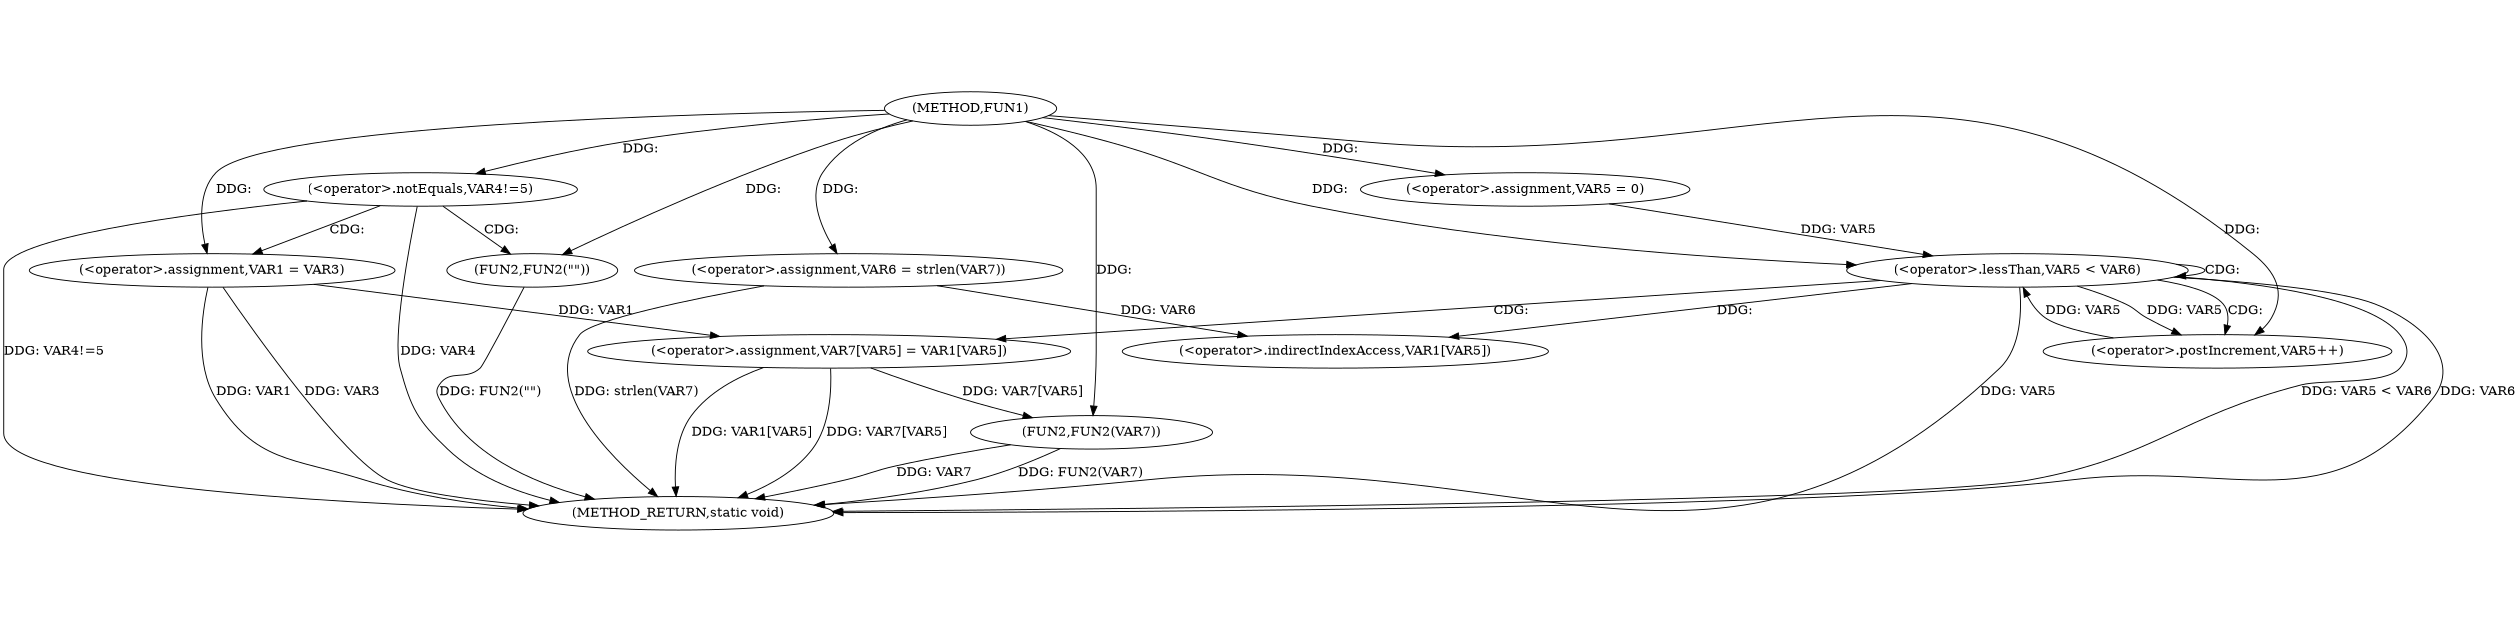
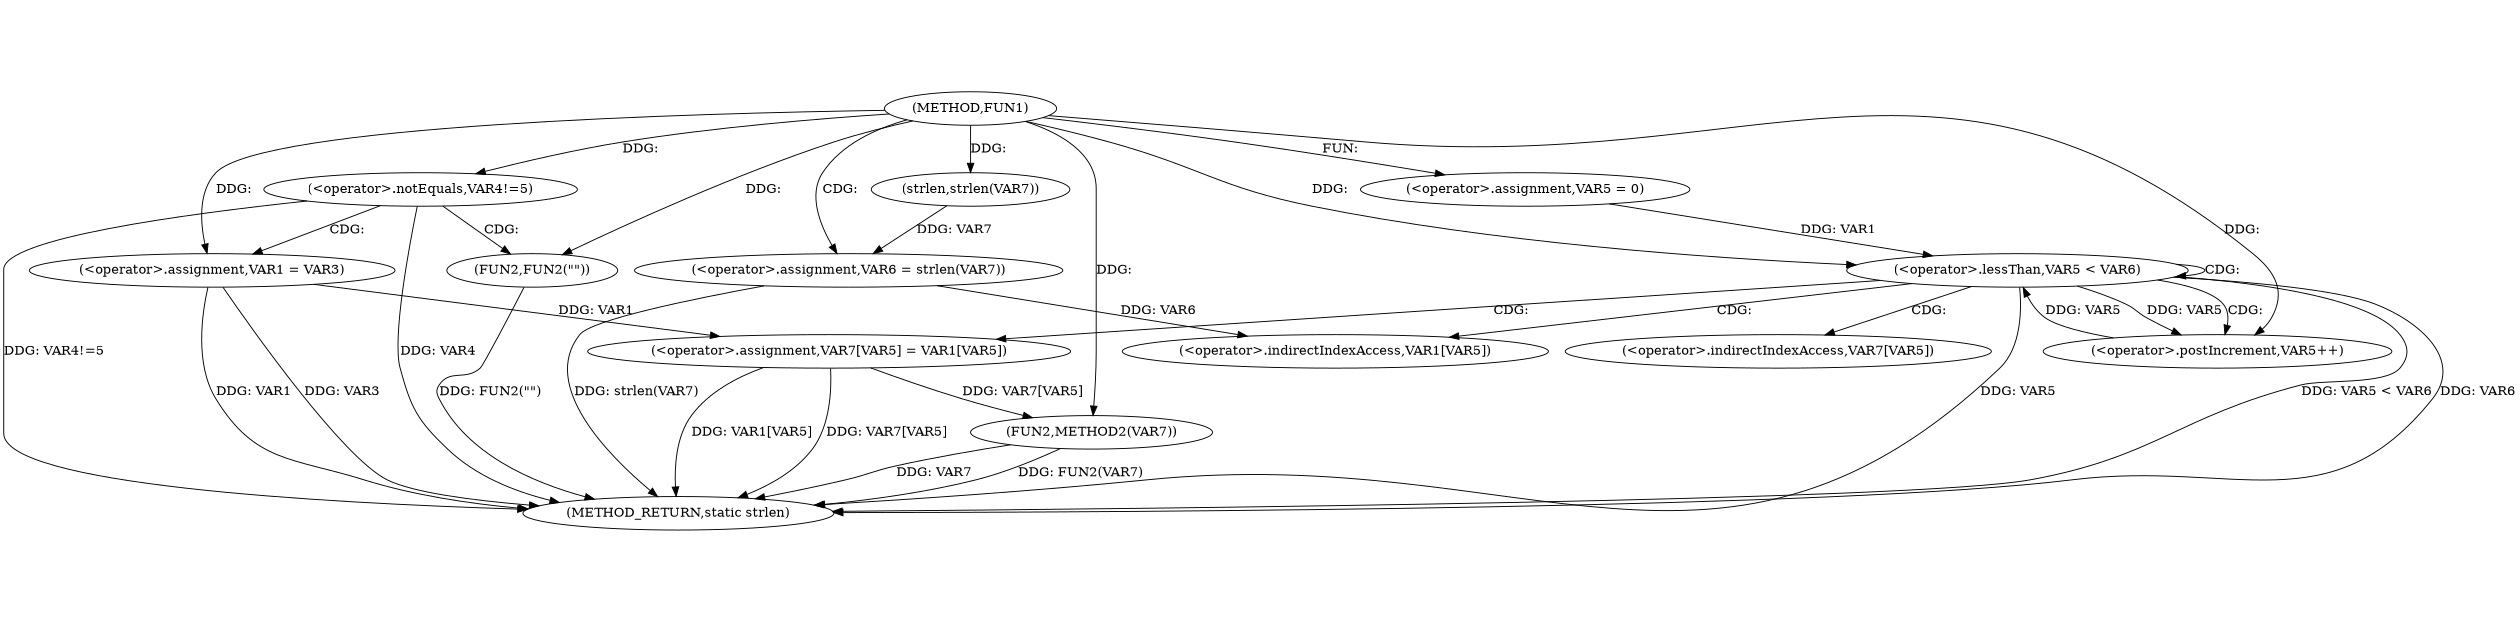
edge "(METHOD,FUN1)" -> "(<operator>.assignment,VAR5 = 0)": label "DDG: " -> "FUN: "
edge "(METHOD,FUN1)" -> "(<operator>.assignment,VAR6 = strlen(VAR7))": label "DDG: " -> "CDG: "
node "(strlen,strlen(VAR7))": added
edge "(<operator>.assignment,VAR5 = 0)" -> "(<operator>.lessThan,VAR5 < VAR6)": label "DDG: VAR5" -> "DDG: VAR1"
edge "(<operator>.lessThan,VAR5 < VAR6)" -> "(<operator>.indirectIndexAccess,VAR1[VAR5])": label "DDG: " -> "CDG: "
node "(<operator>.indirectIndexAccess,VAR7[VAR5])": added
node "(FUN2,FUN2(VAR7))": label "(FUN2,FUN2(VAR7))" -> "(FUN2,METHOD2(VAR7))"
node "(METHOD_RETURN,static void)": label "(METHOD_RETURN,static void)" -> "(METHOD_RETURN,static strlen)"
